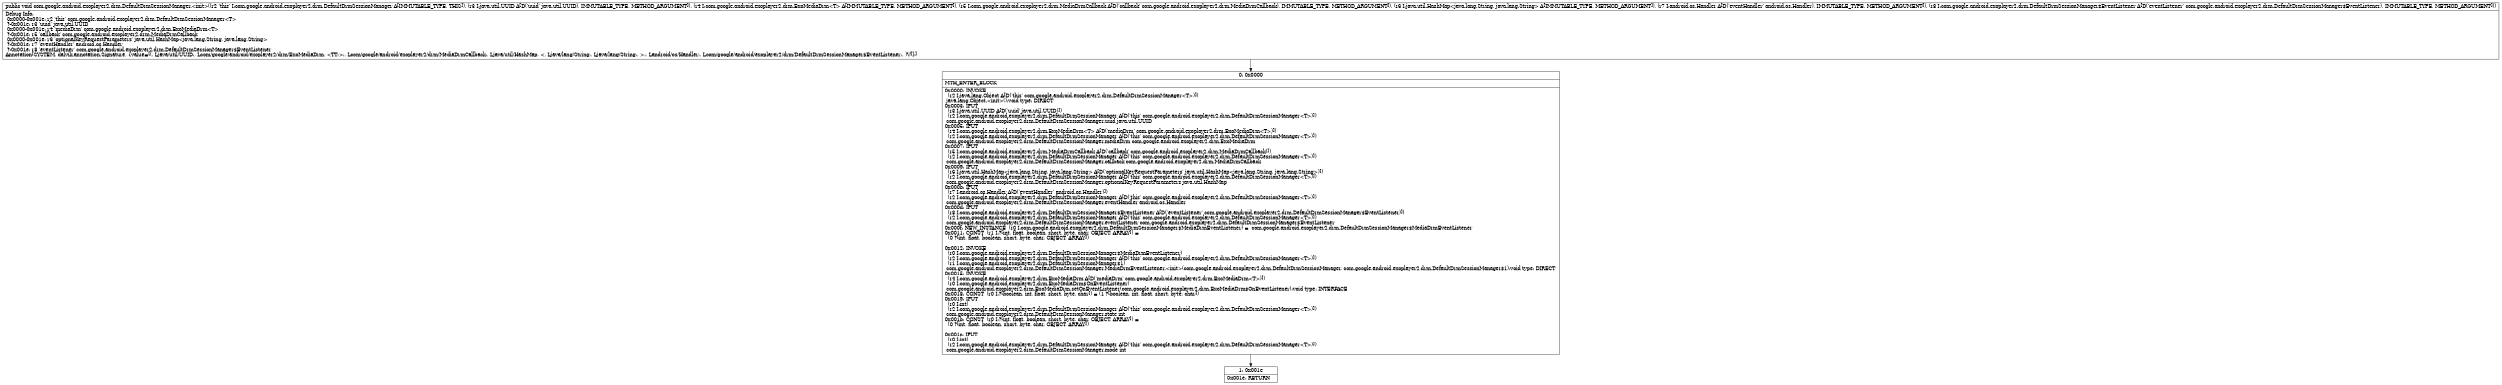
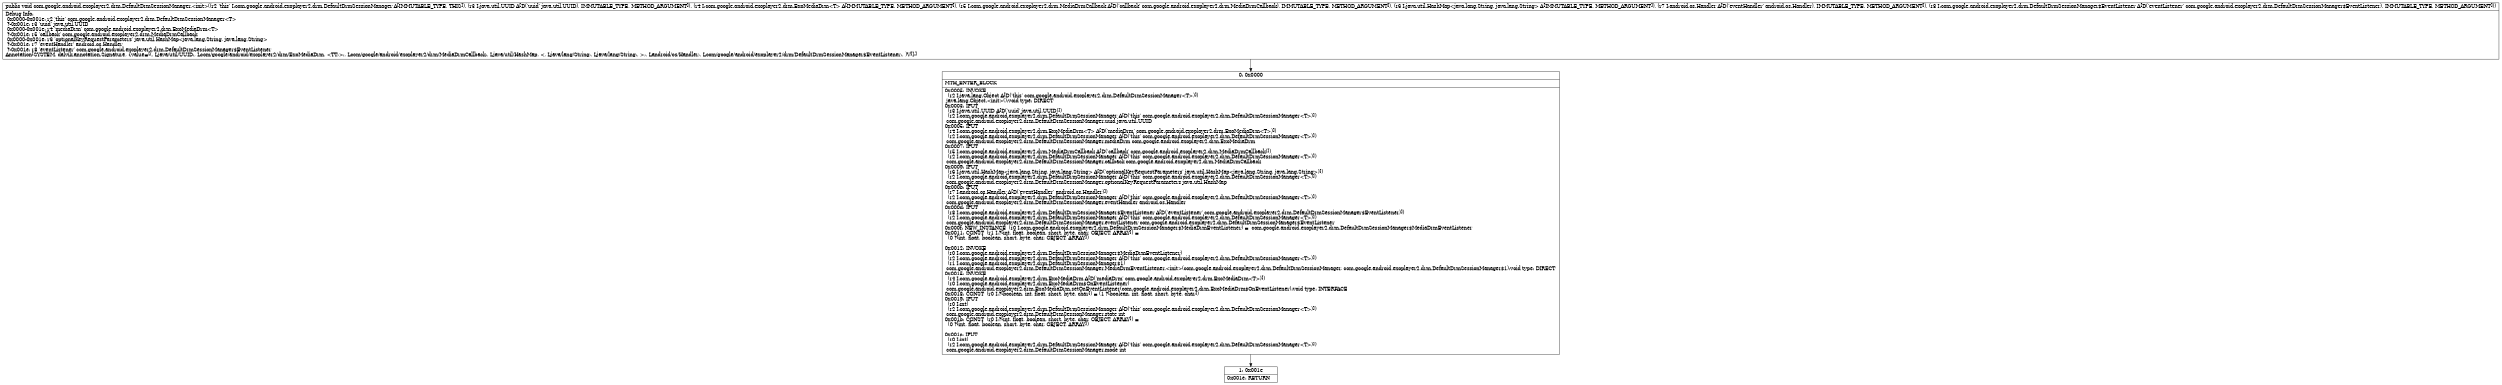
node "0: 0x0000": text "0x0000: INVOKE" -> "0x0005: INVOKE"
